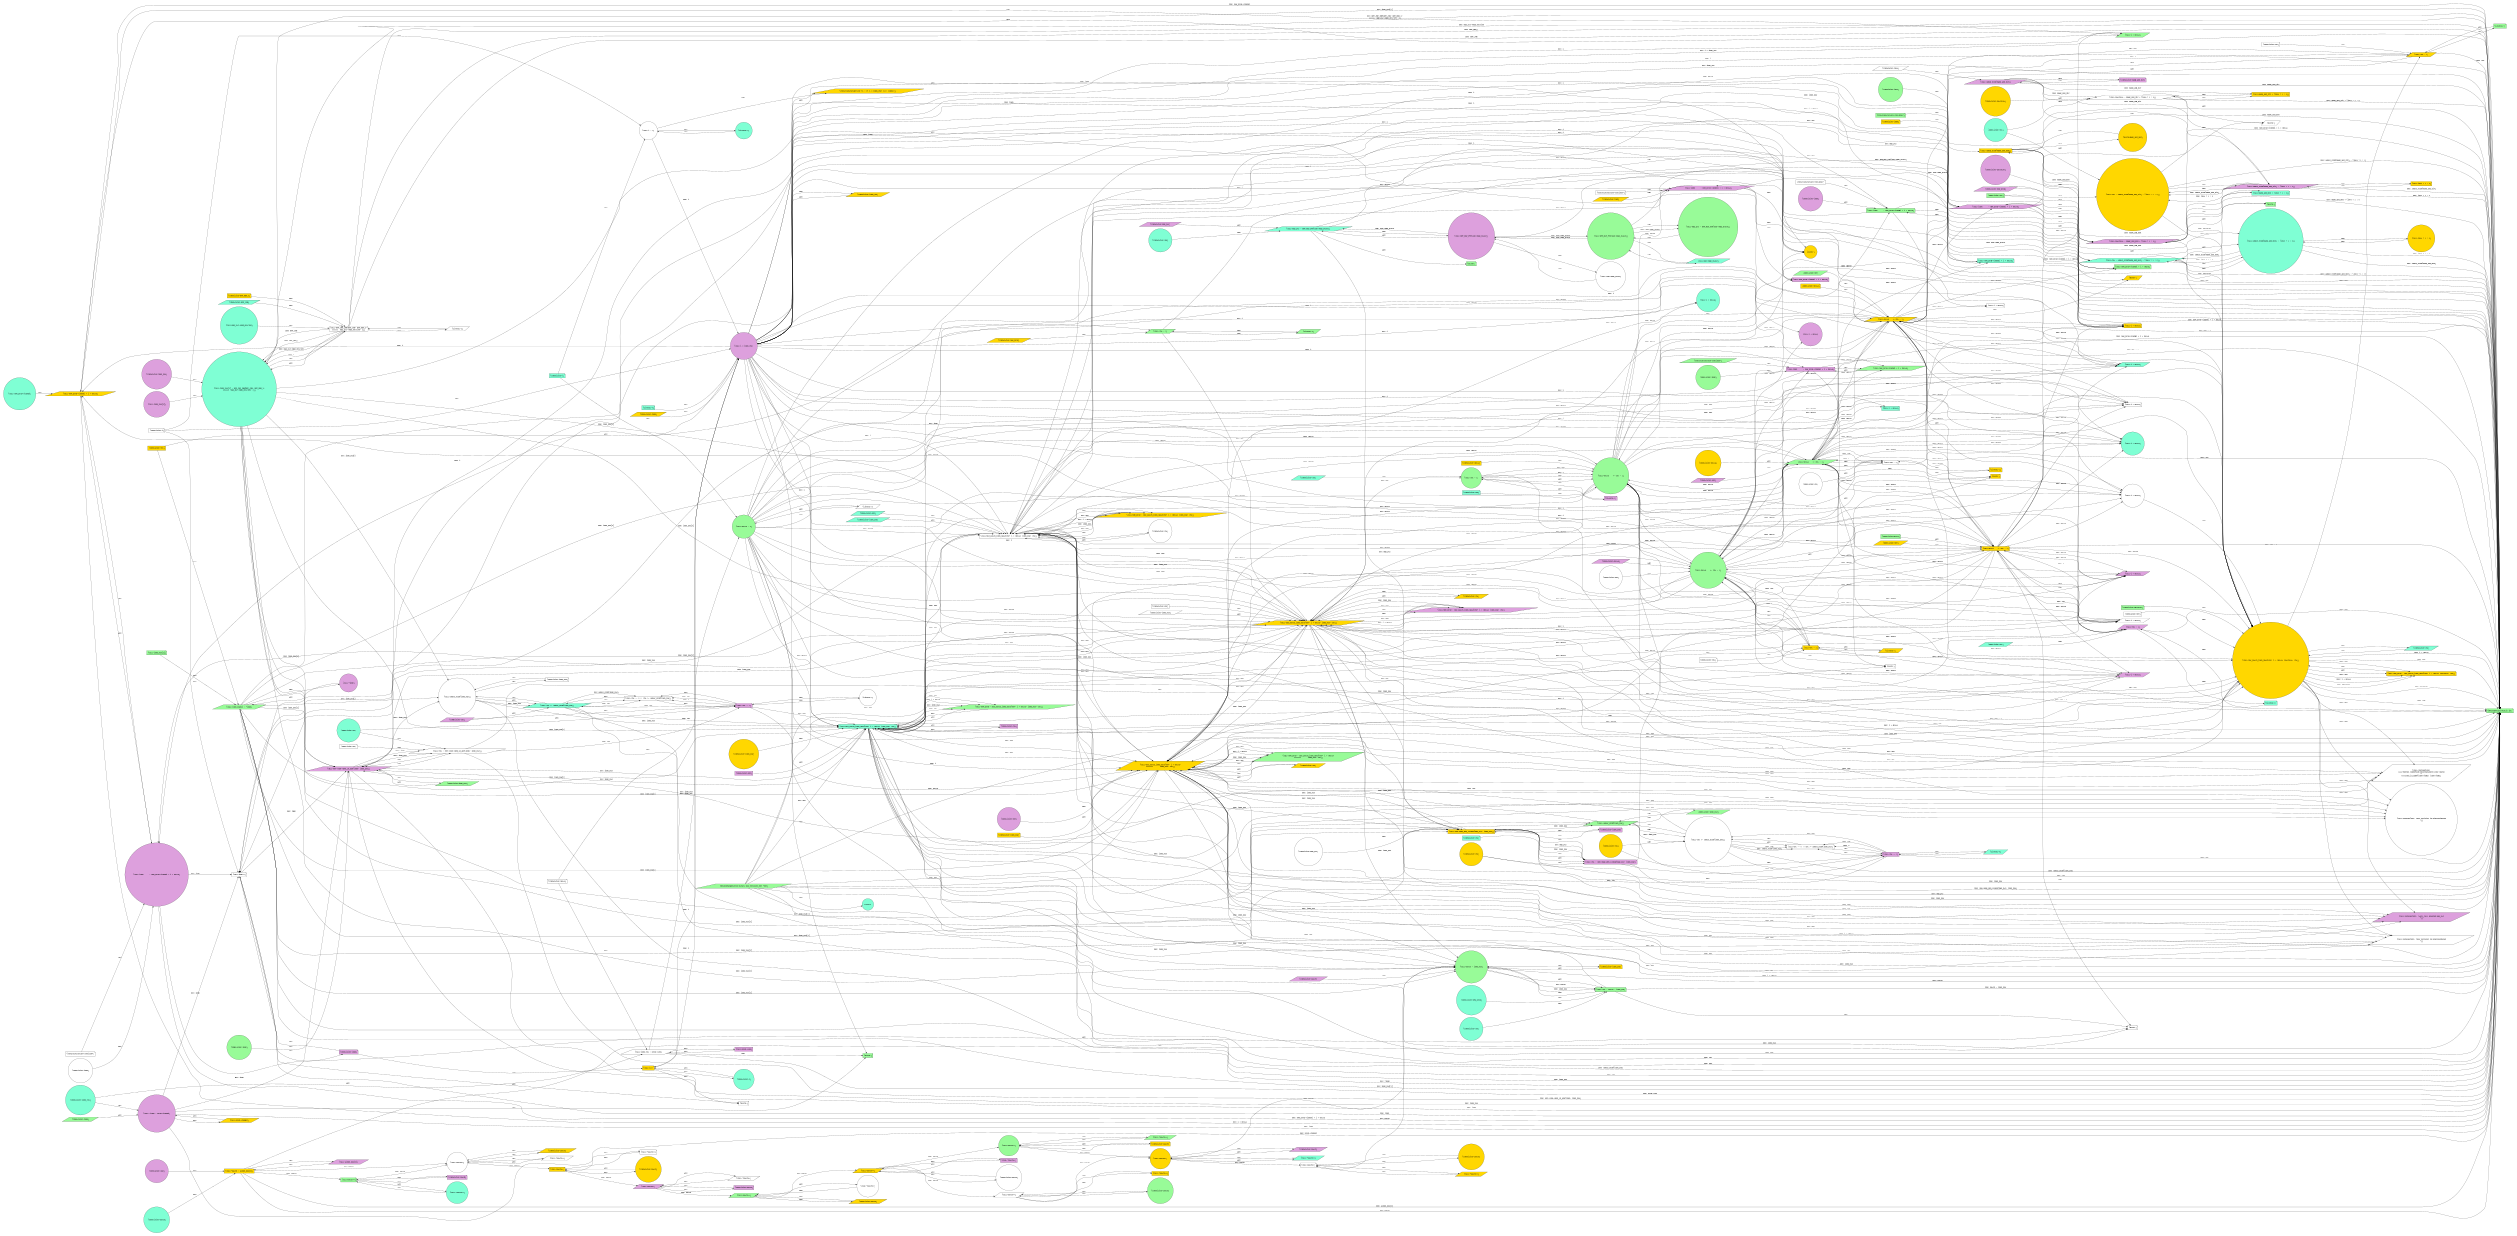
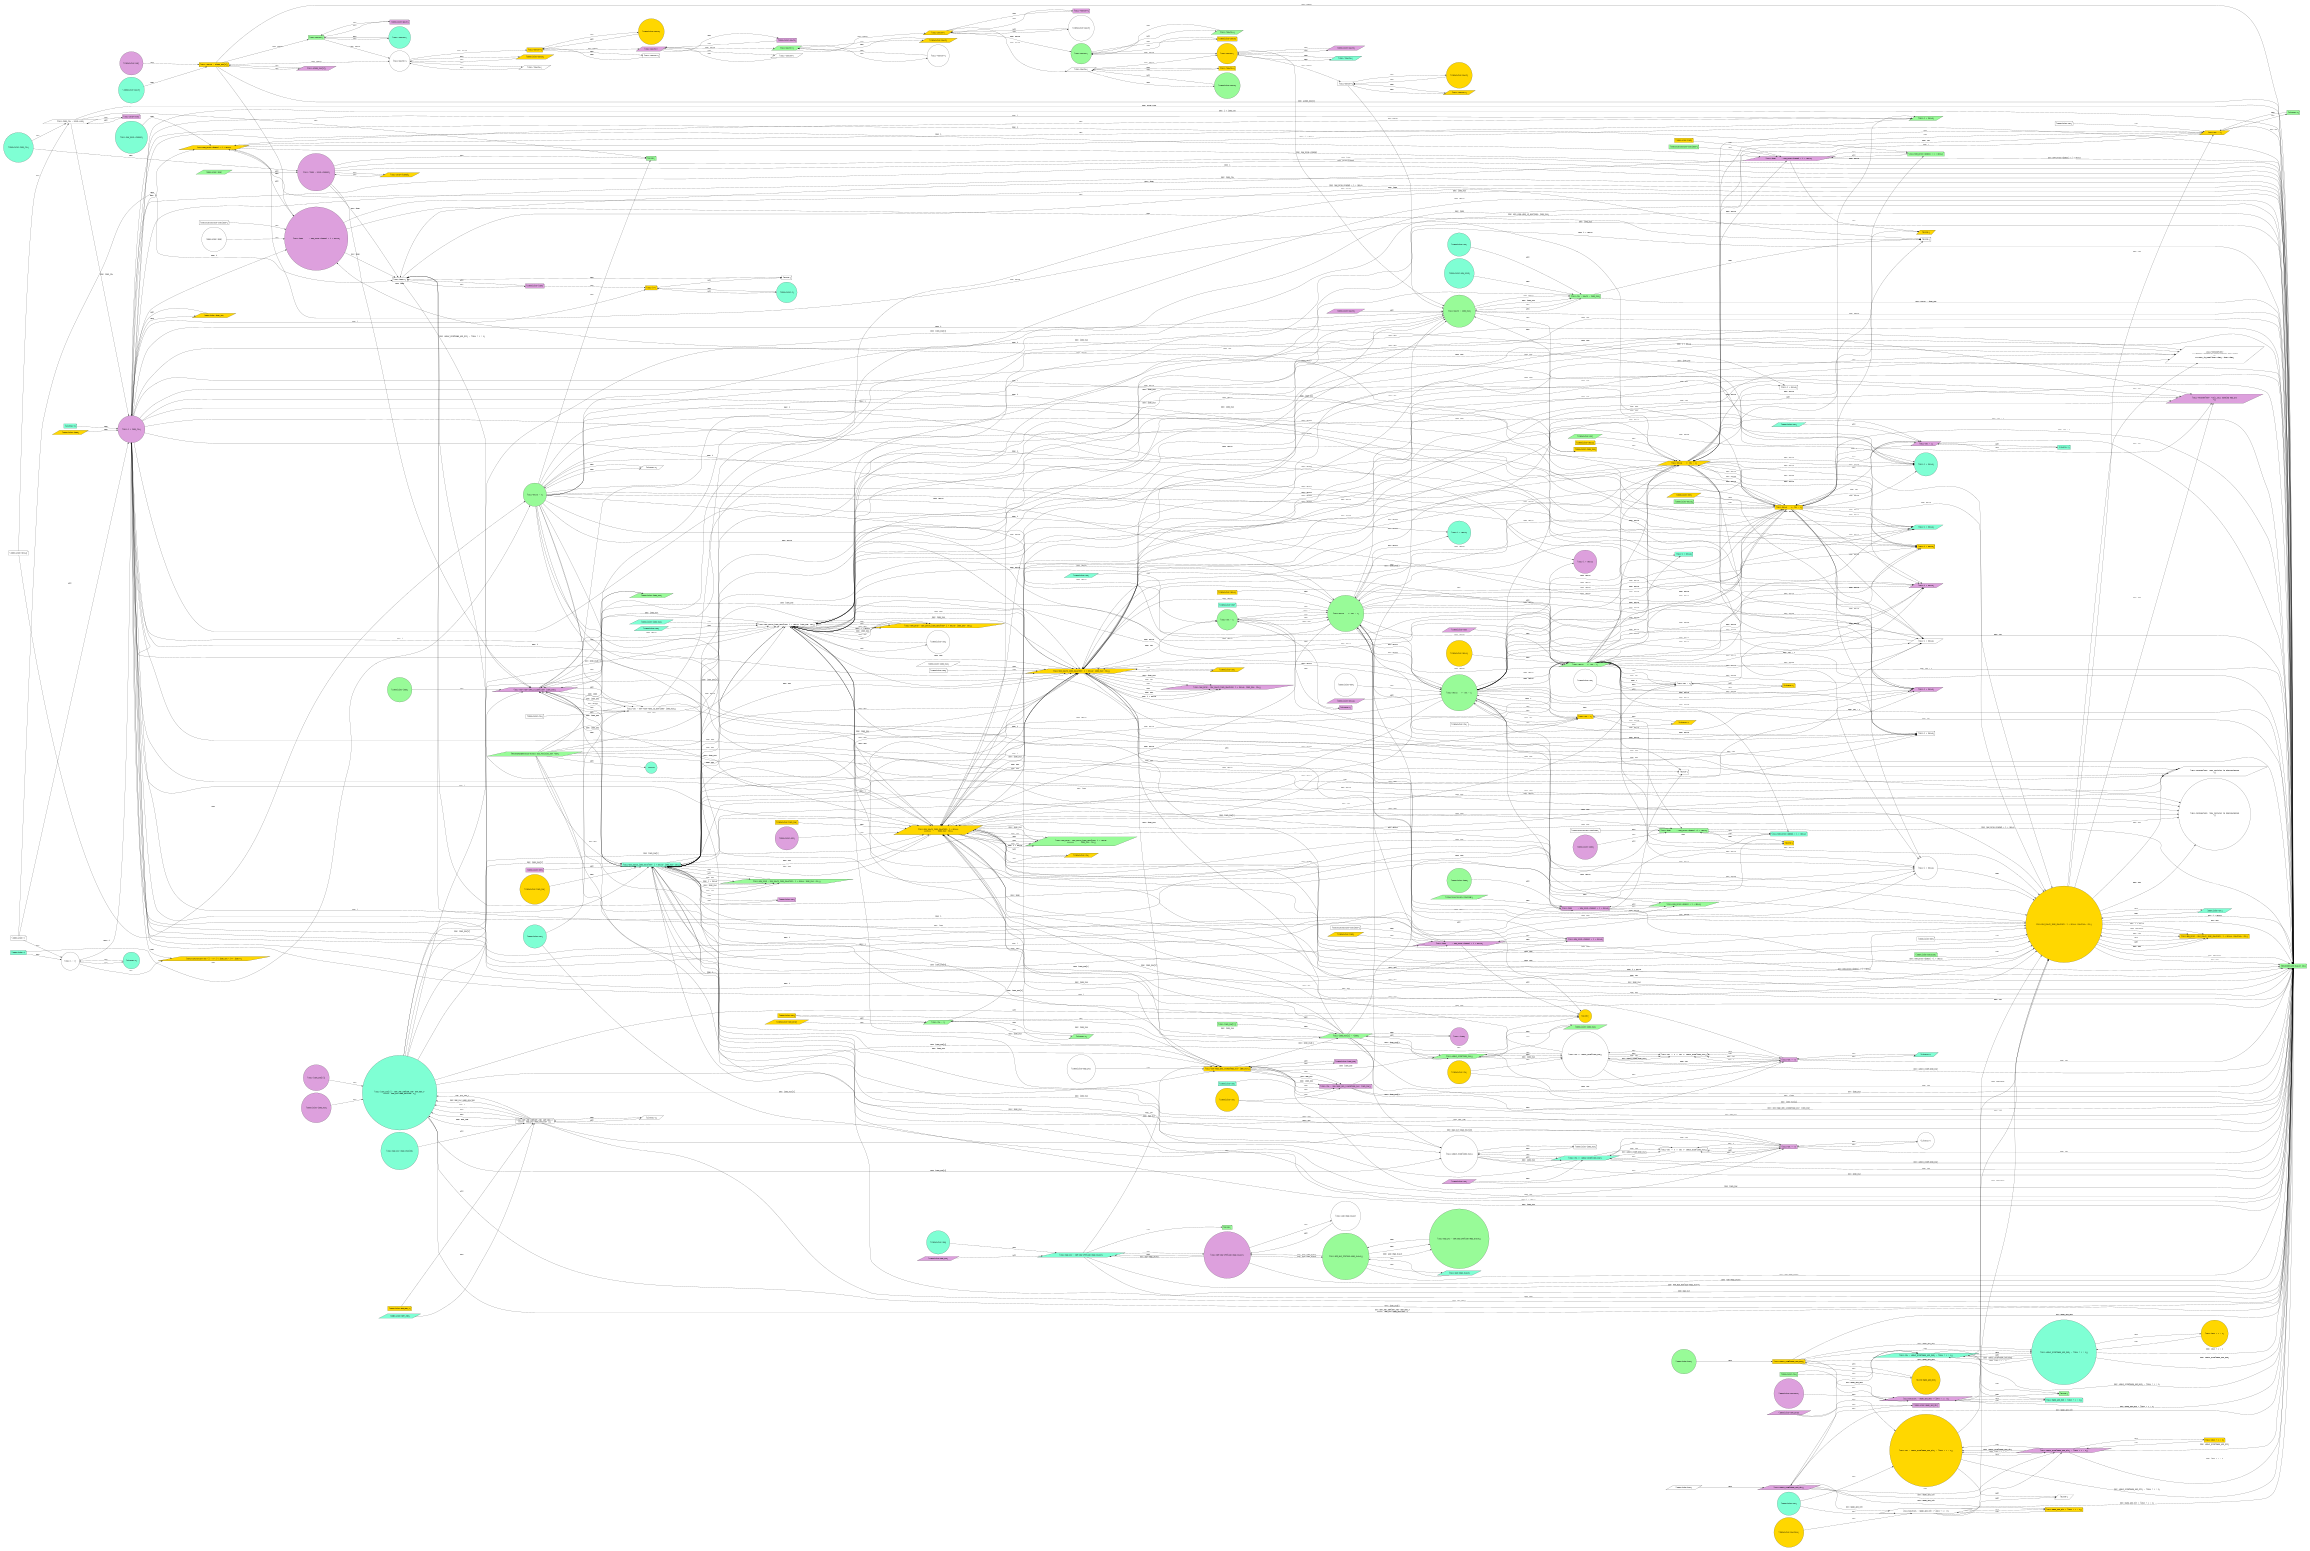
edge "(Call,i++)" -> "(Call,i < insn_cnt)": removed, label "DDG: i"
edge "(Call,insn++)" -> "(Call,env->ops->gen_ld_abs(insn, insn_buf))": label "DDG: insn" -> "DDG: ARRAY_SIZE(mask_and_div) - (is64 ? 1 : 0)"
edge "(Call,insn_buf[2] = *insn)" -> "(Call,ops->map_gen_lookup(map_ptr, insn_buf))": reversed
